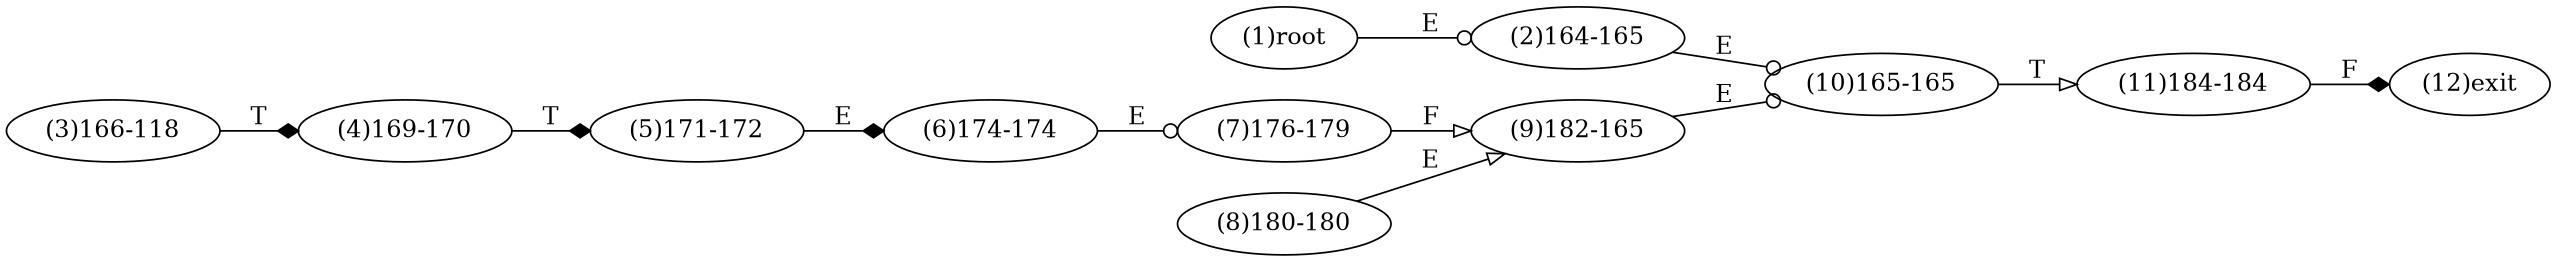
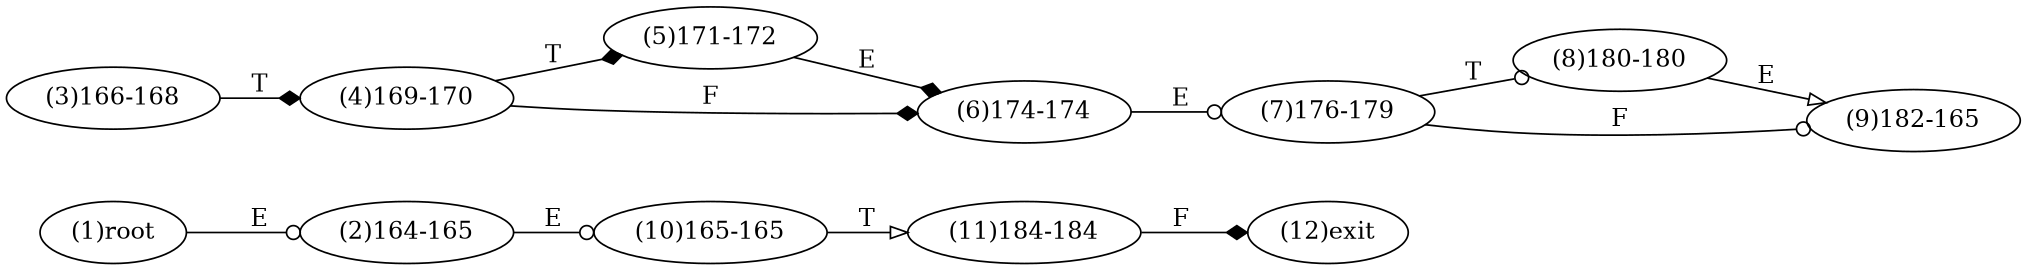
edge "(7)176-179" -> "(8)180-180": added, label "T"
edge "(9)182-165" -> "(10)165-165": removed, label "E"
edge "(4)169-170" -> "(6)174-174": added, label "F"
node "(3)166-118": label "(3)166-118" -> "(3)166-168"
edge "(7)176-179" -> "(9)182-165": arrowhead onormal -> odot
